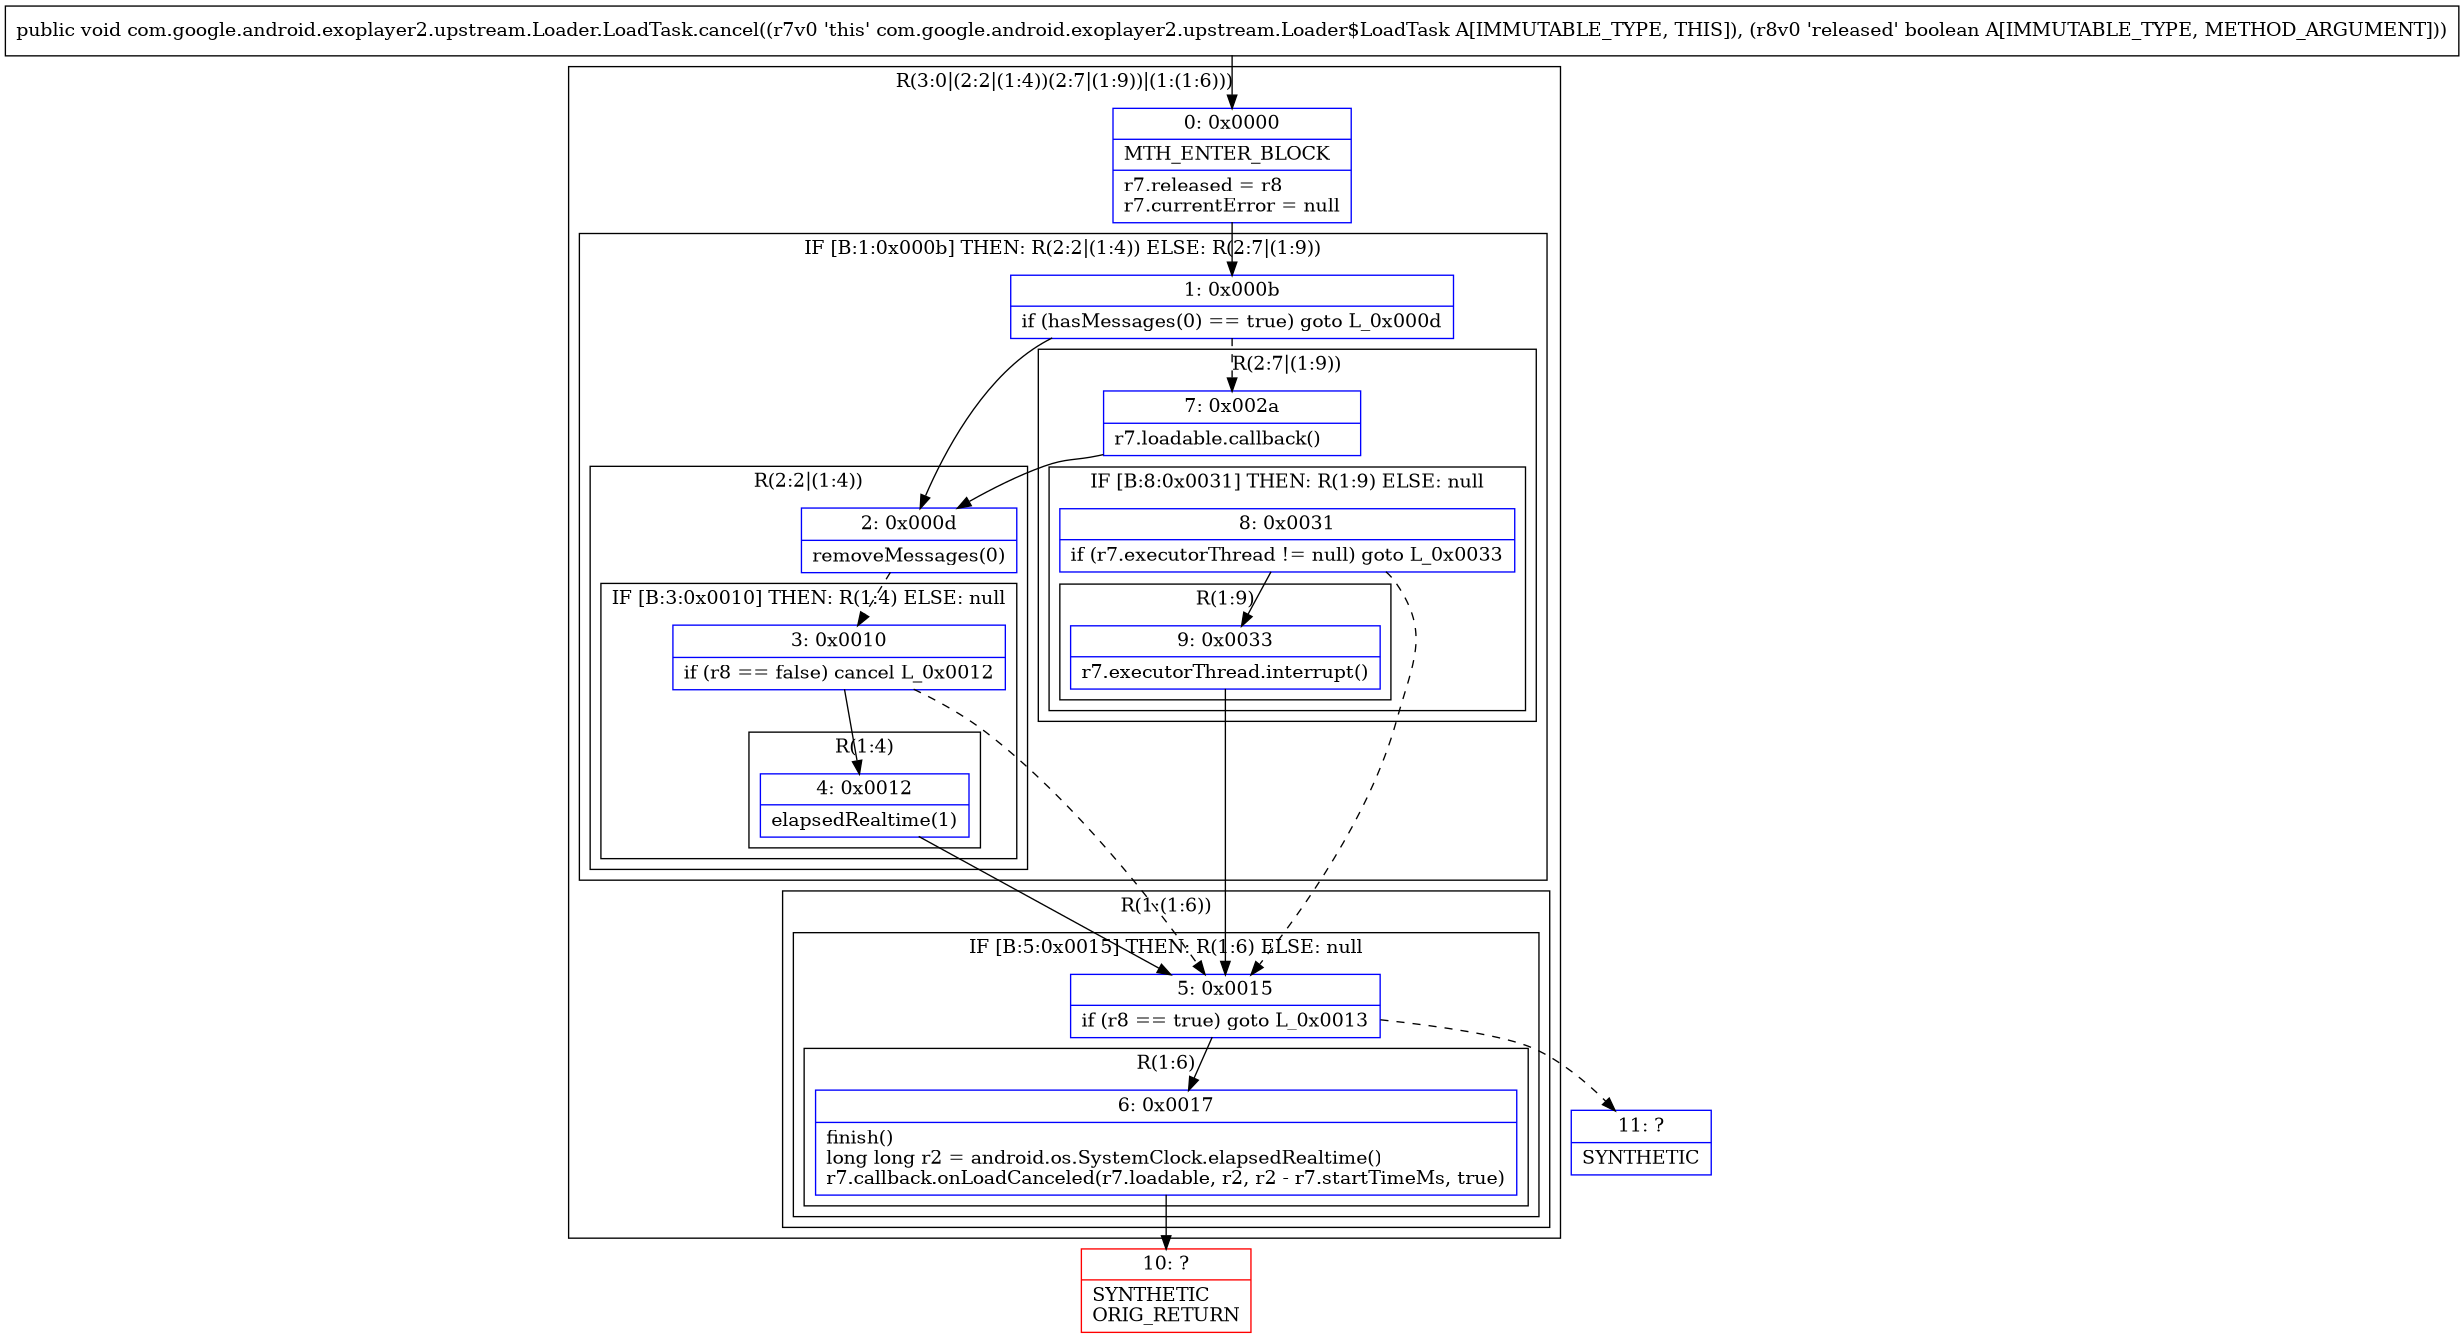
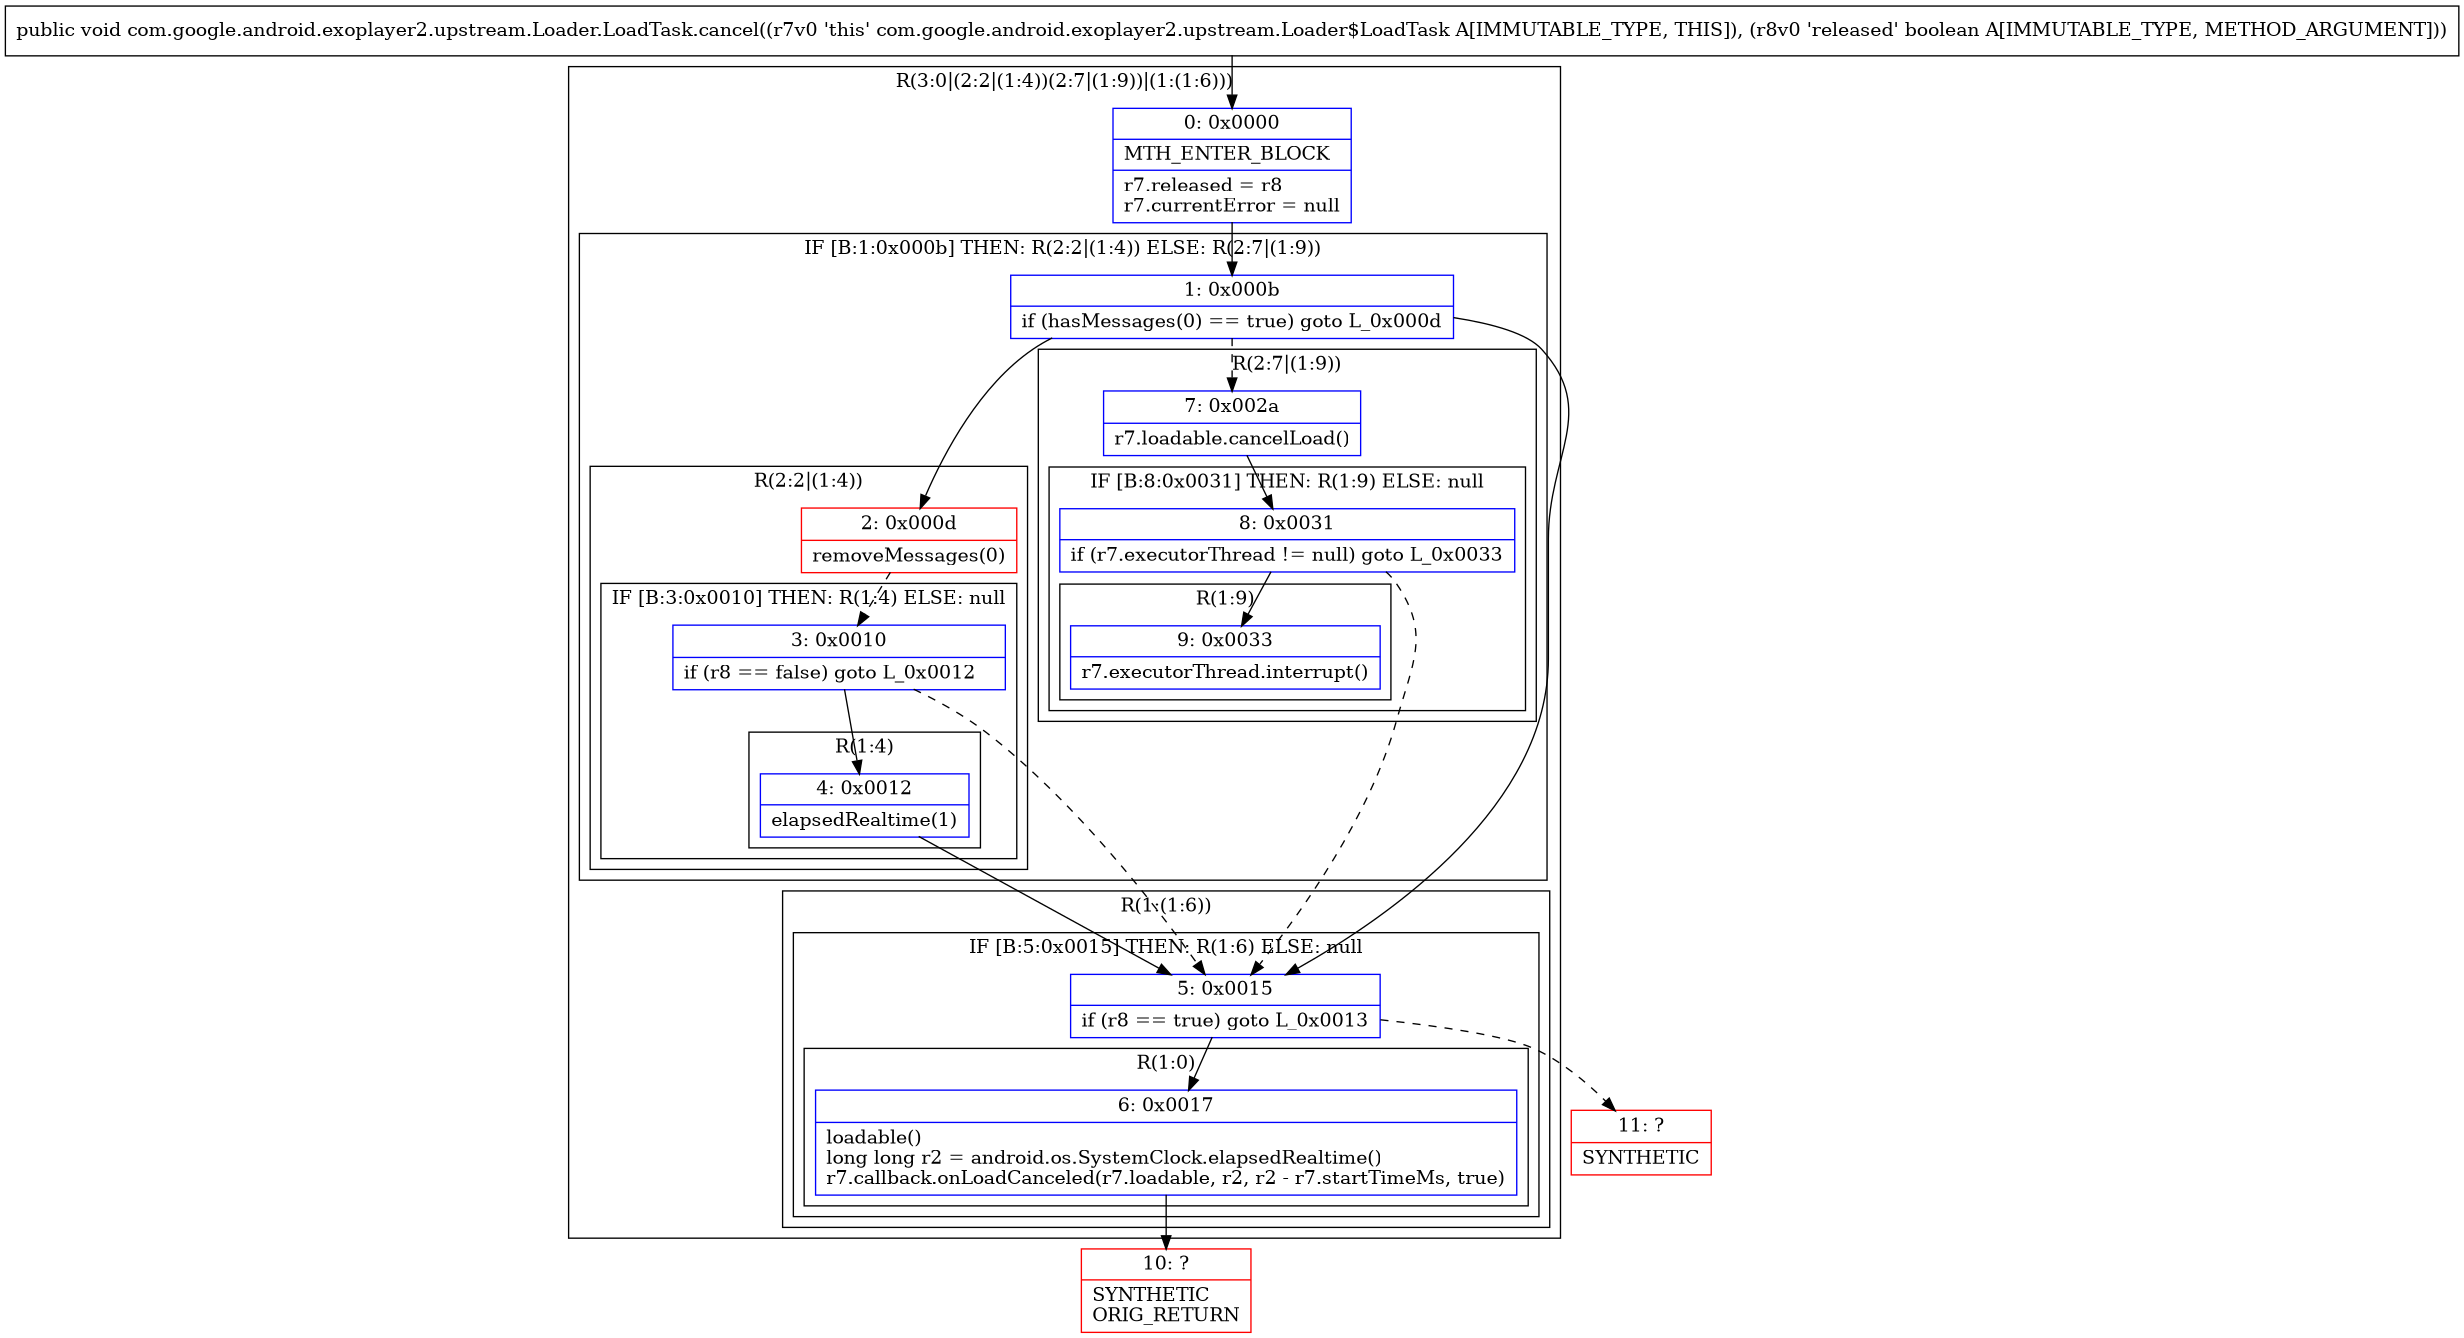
node "7: 0x002a": text "r7.loadable.callback()" -> "r7.loadable.cancelLoad()"
edge "7: 0x002a" -> "2: 0x000d": now "7: 0x002a" -> "8: 0x0031"
node "2: 0x000d": color blue -> red
node "3: 0x0010": text "if (r8 == false) cancel L_0x0012" -> "if (r8 == false) goto L_0x0012"
edge "9: 0x0033" -> "5: 0x0015": now "1: 0x000b" -> "5: 0x0015"
cluster "R(1:6)": label "R(1:6)" -> "R(1:0)"
node "6: 0x0017": text "finish()" -> "loadable()"
node "11: ?": color blue -> red
